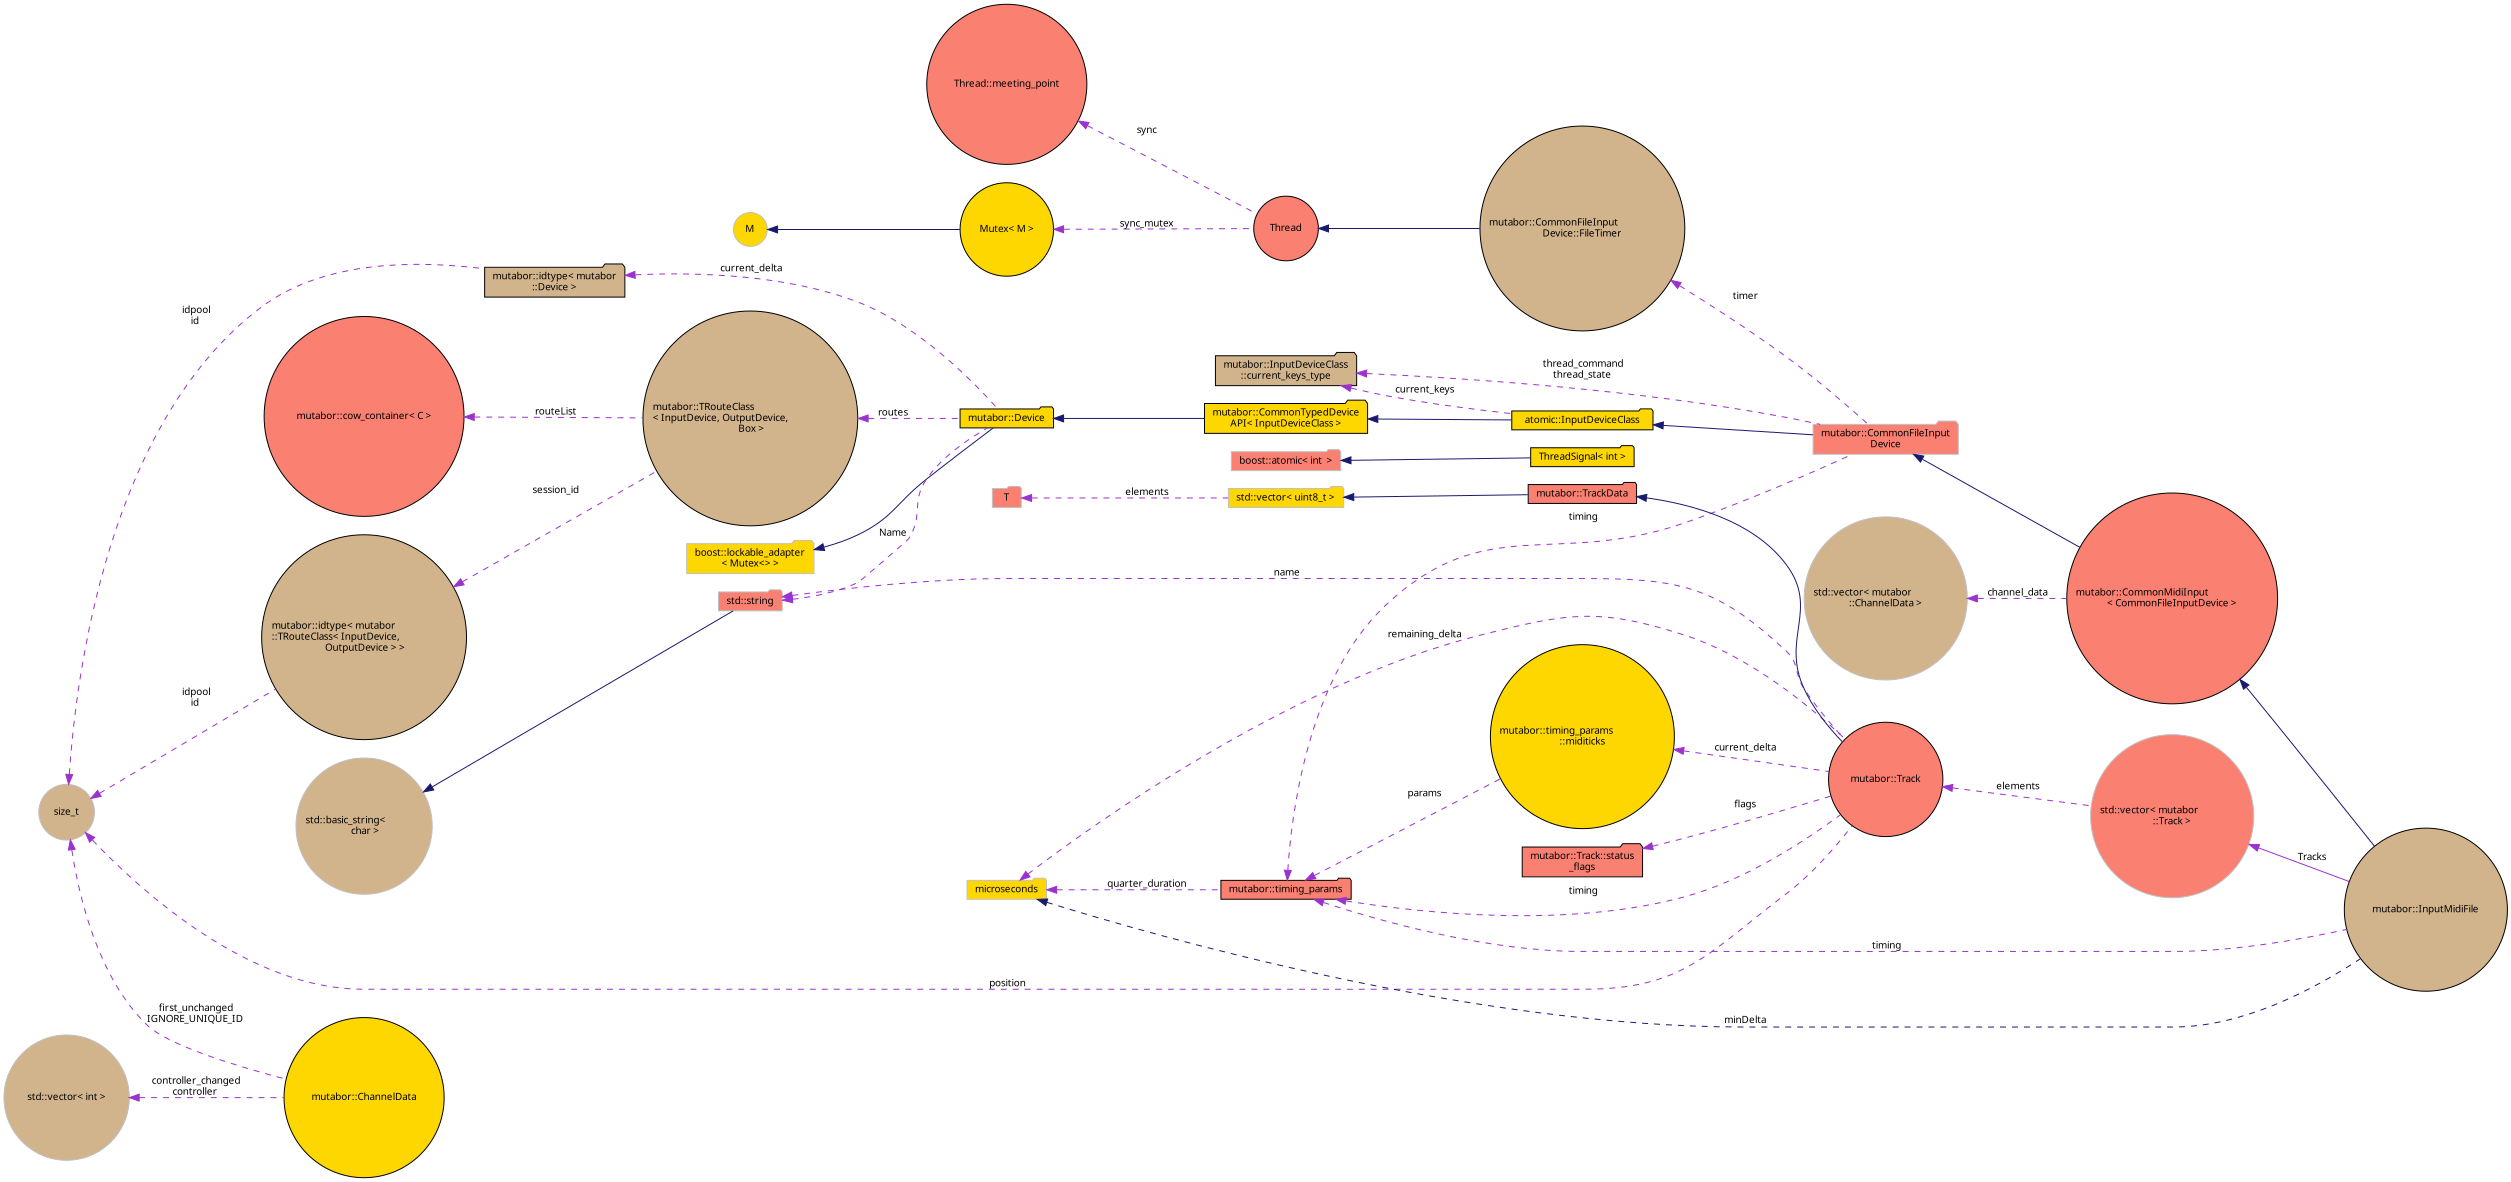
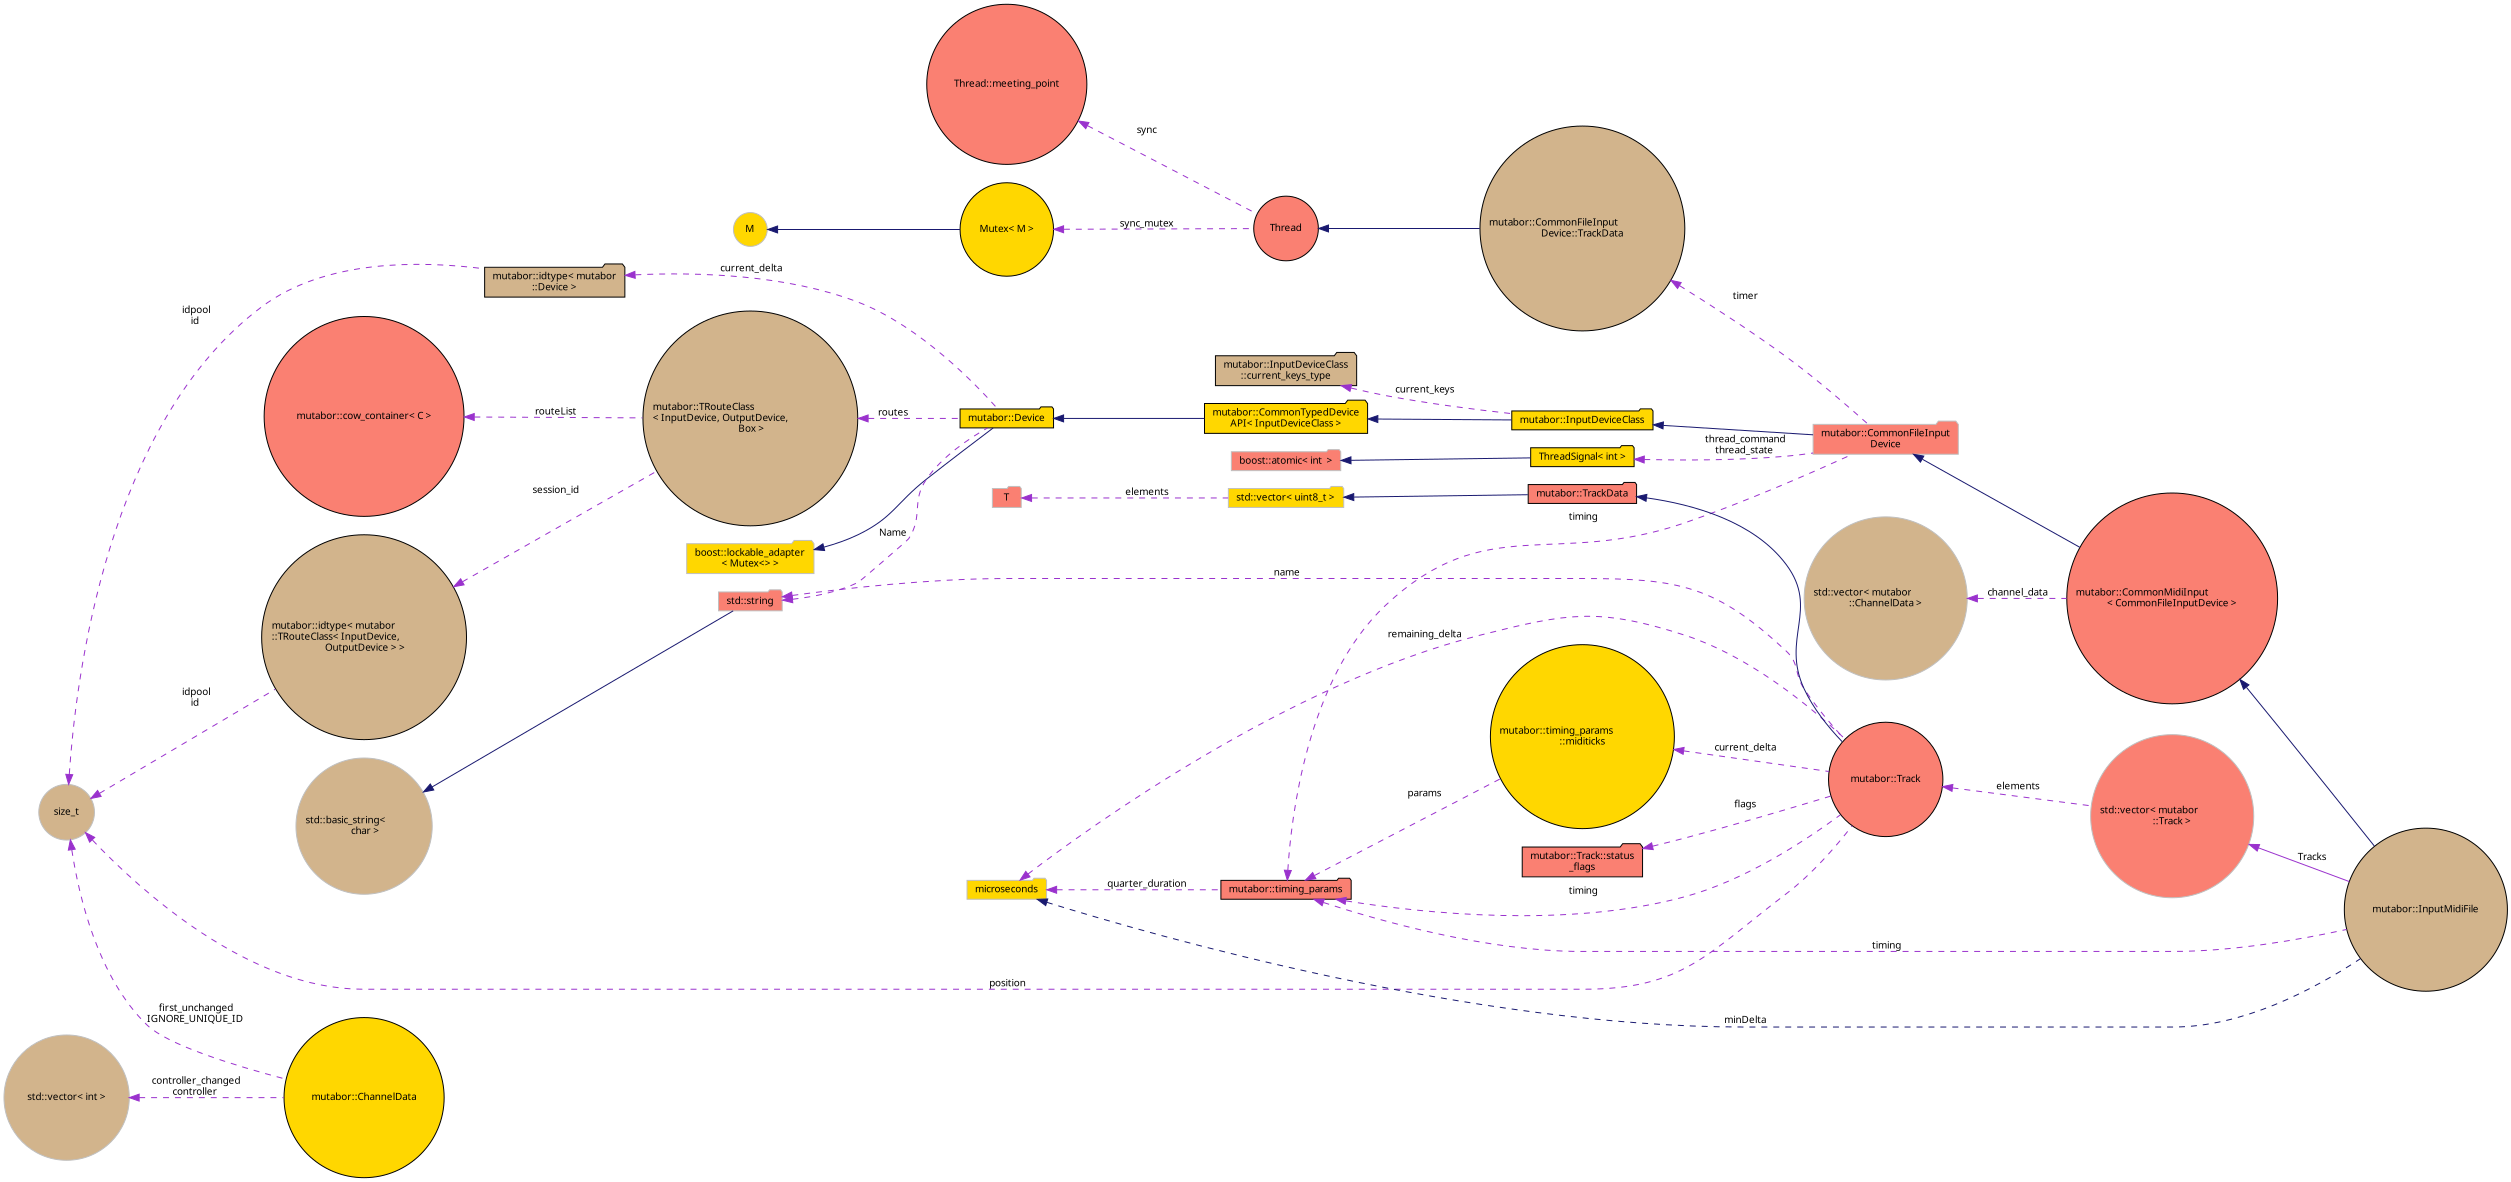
node "mutabor::CommonFileInput Device::FileTimer": label "mutabor::CommonFileInput Device::FileTimer" -> "mutabor::CommonFileInput Device::TrackData"
edge "mutabor::CommonFileInput Device" -> "mutabor::InputDeviceClass ::current_keys_type": now "mutabor::CommonFileInput Device" -> "ThreadSignal< int >"
node "atomic::InputDeviceClass": label "atomic::InputDeviceClass" -> "mutabor::InputDeviceClass"
